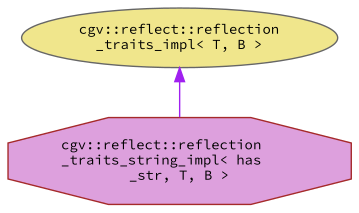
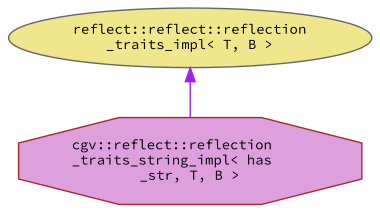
node "cgv::reflect::reflection _traits_impl< T, B >": label "cgv::reflect::reflection _traits_impl< T, B >" -> "reflect::reflect::reflection _traits_impl< T, B >"
